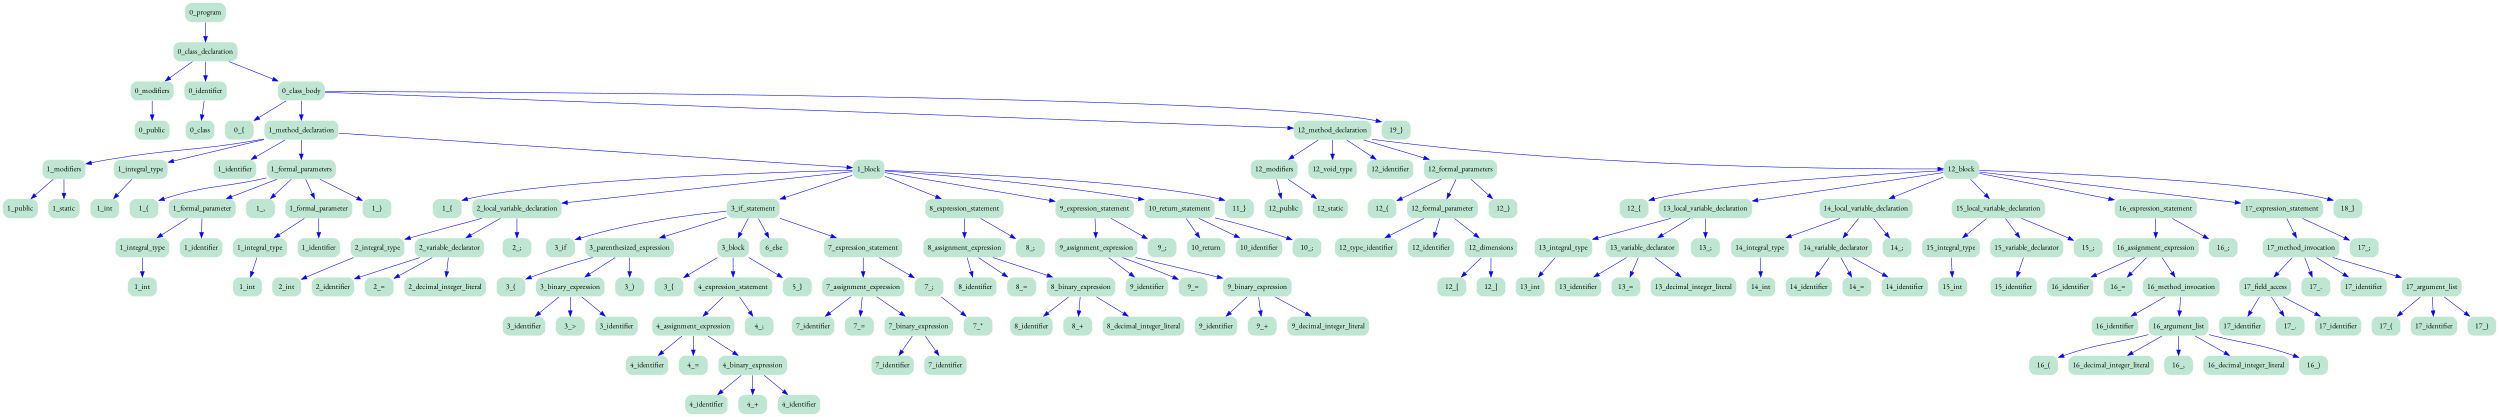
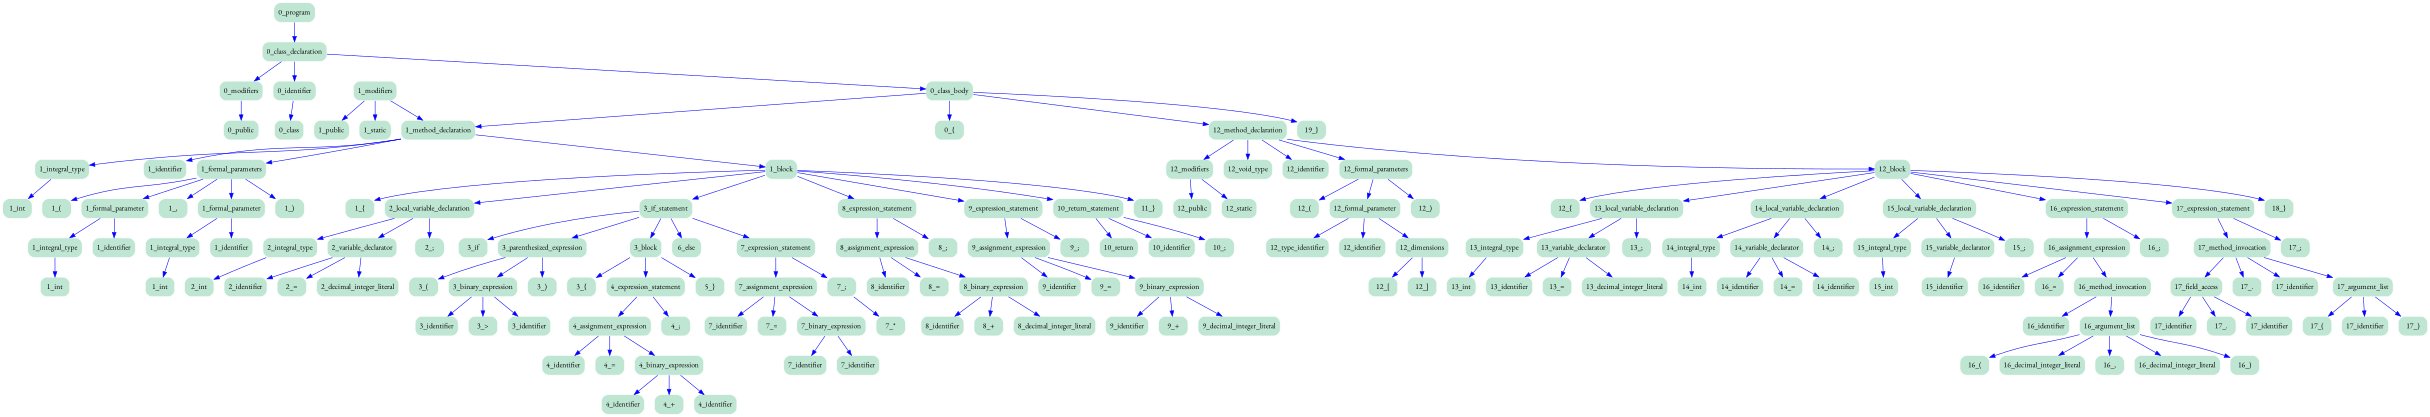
edge "1_method_declaration" -> "1_modifiers": reversed
